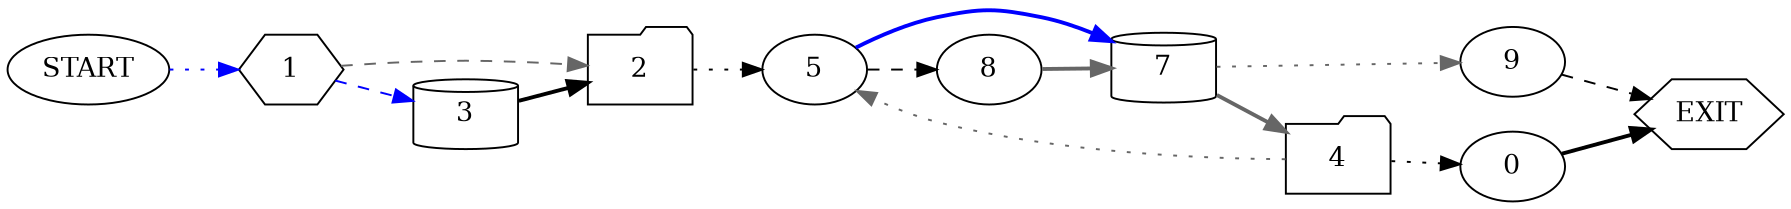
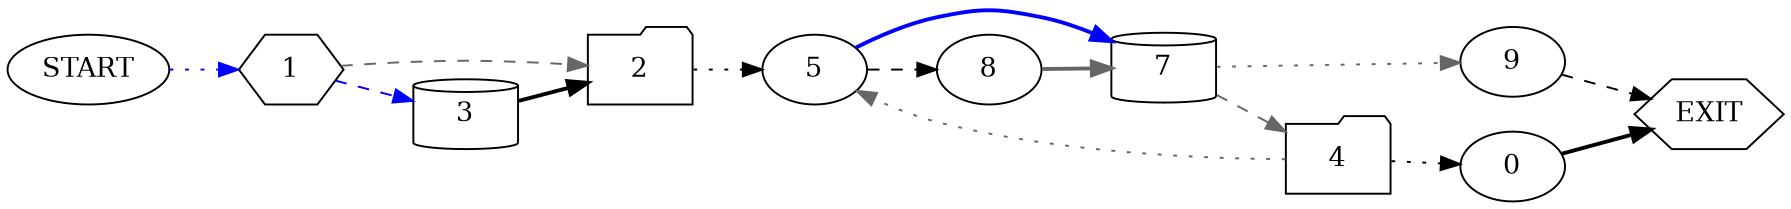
edge "7" -> "4": style bold -> dashed
